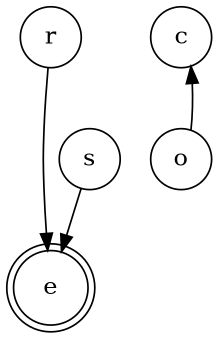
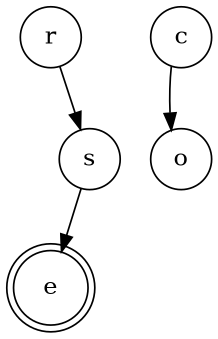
edge "o" -> "c": reversed
edge "r" -> "e": now "r" -> "s"
